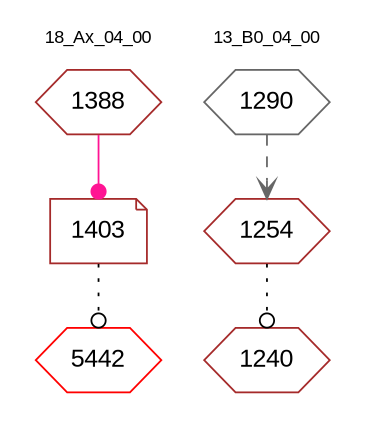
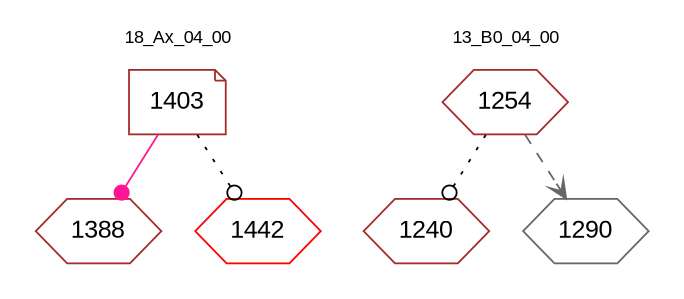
edge "1290" -> "1254": reversed
edge "1388" -> "1403": reversed
node "5442": label "5442" -> "1442"
